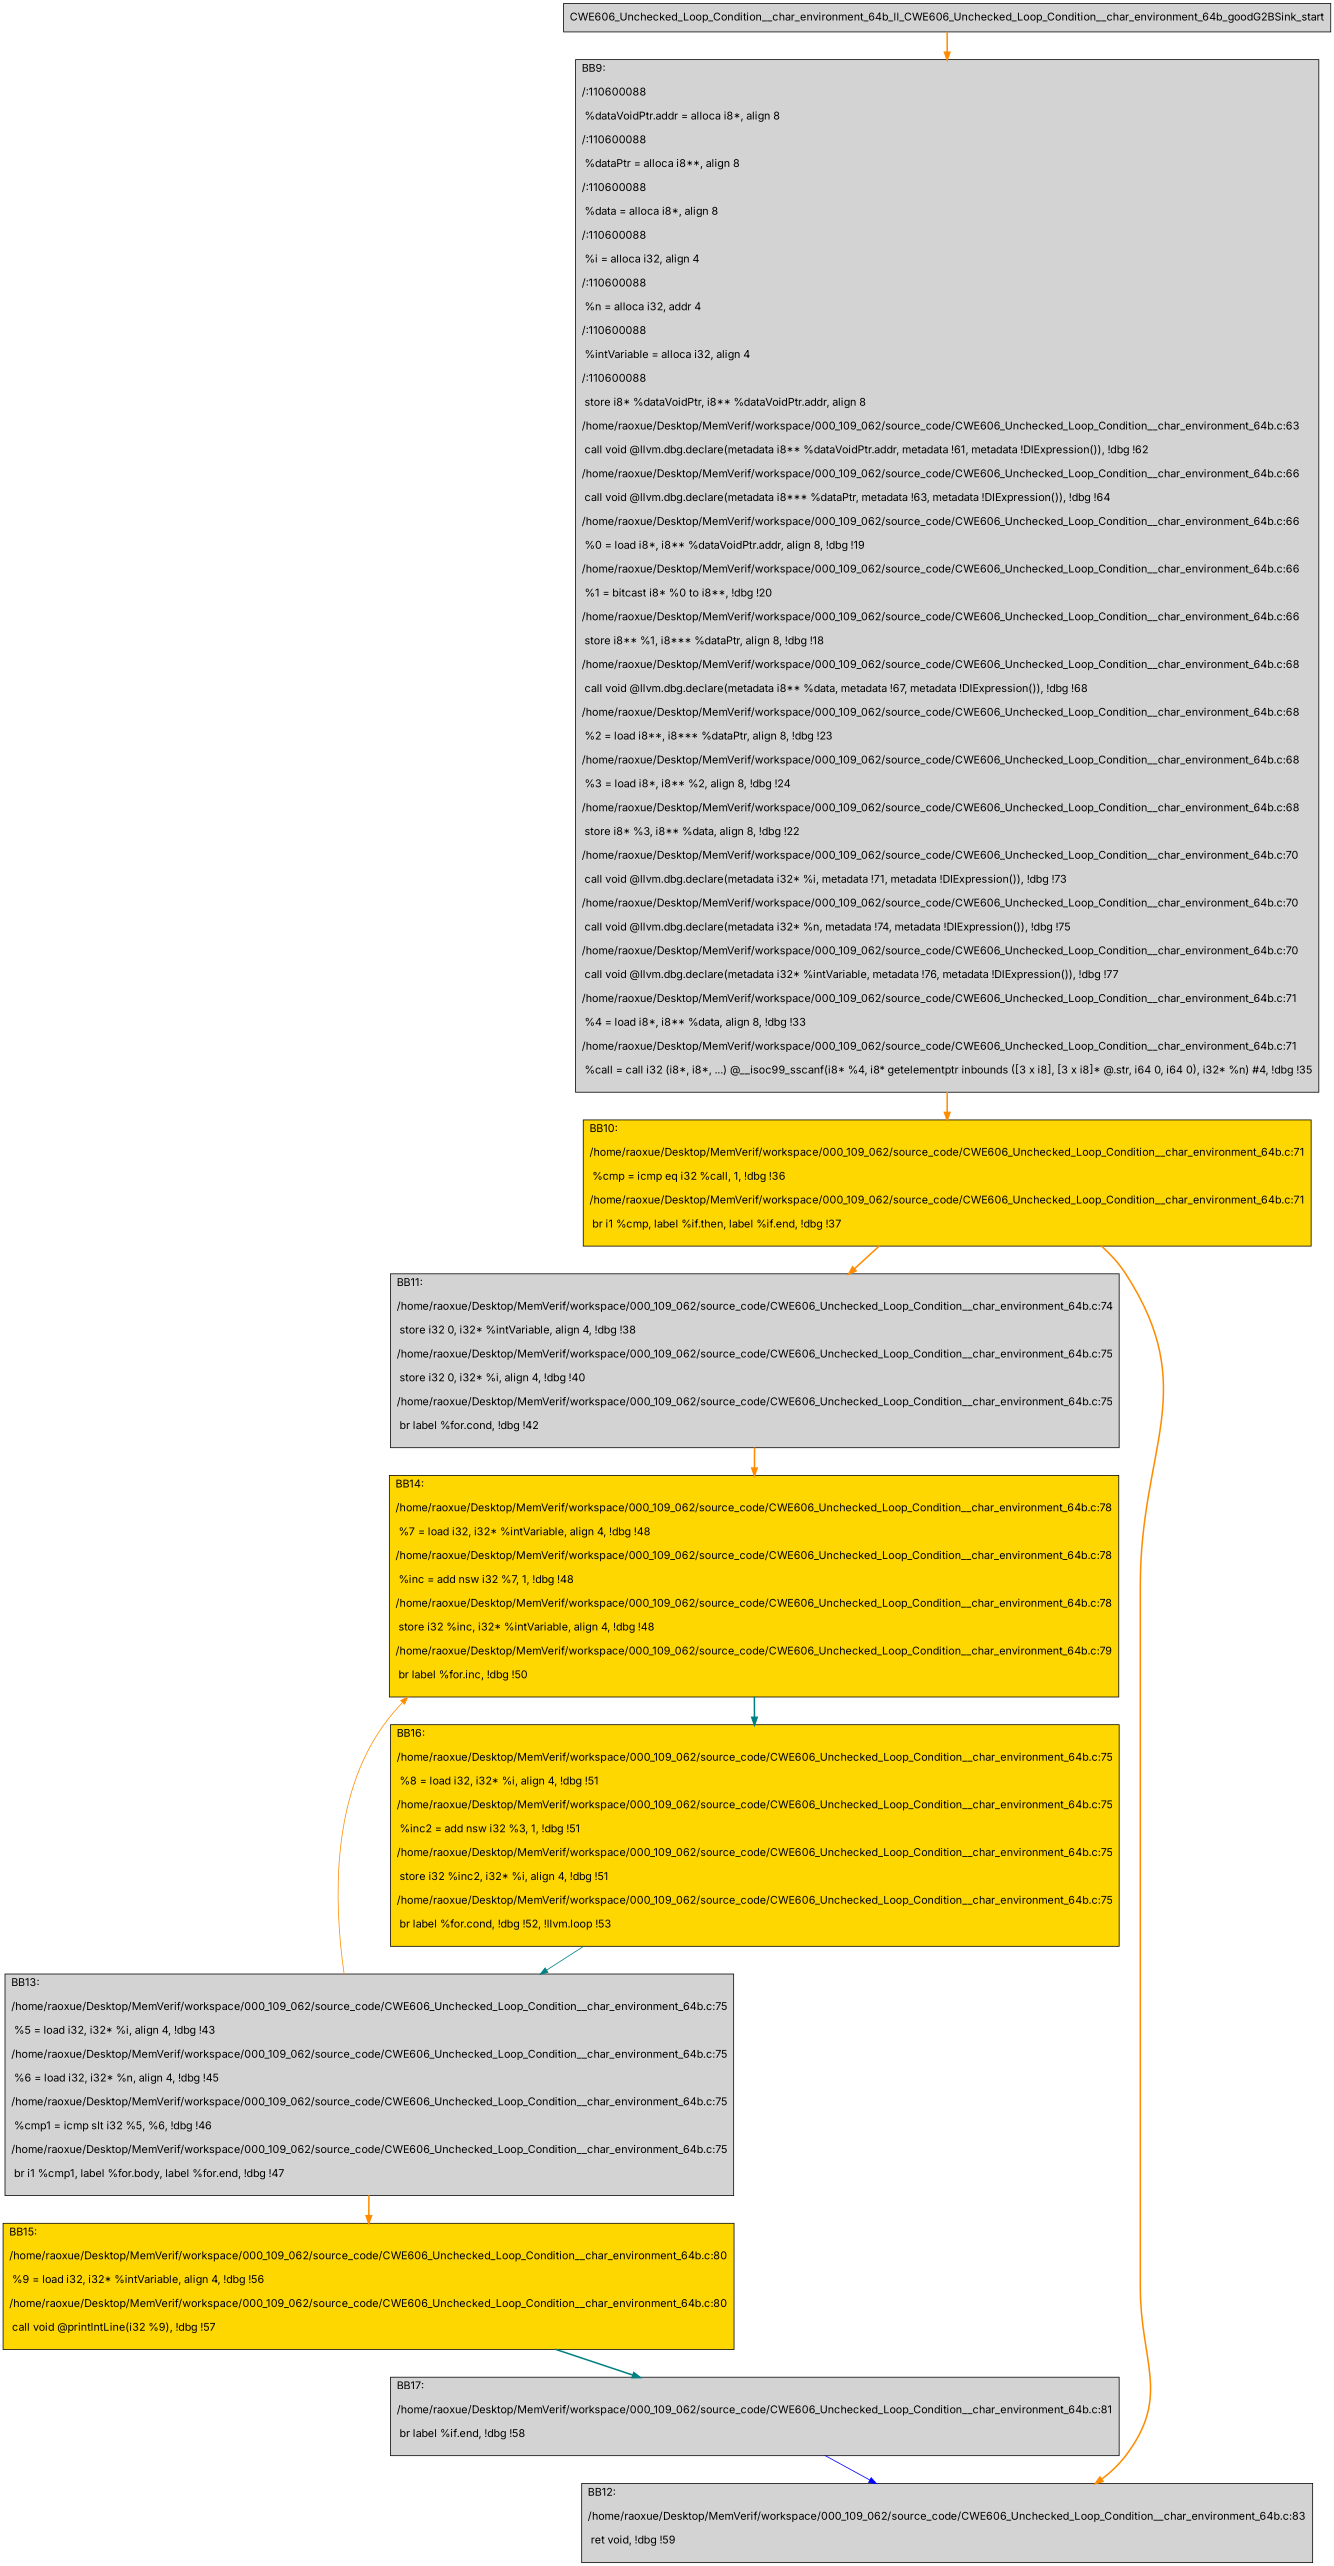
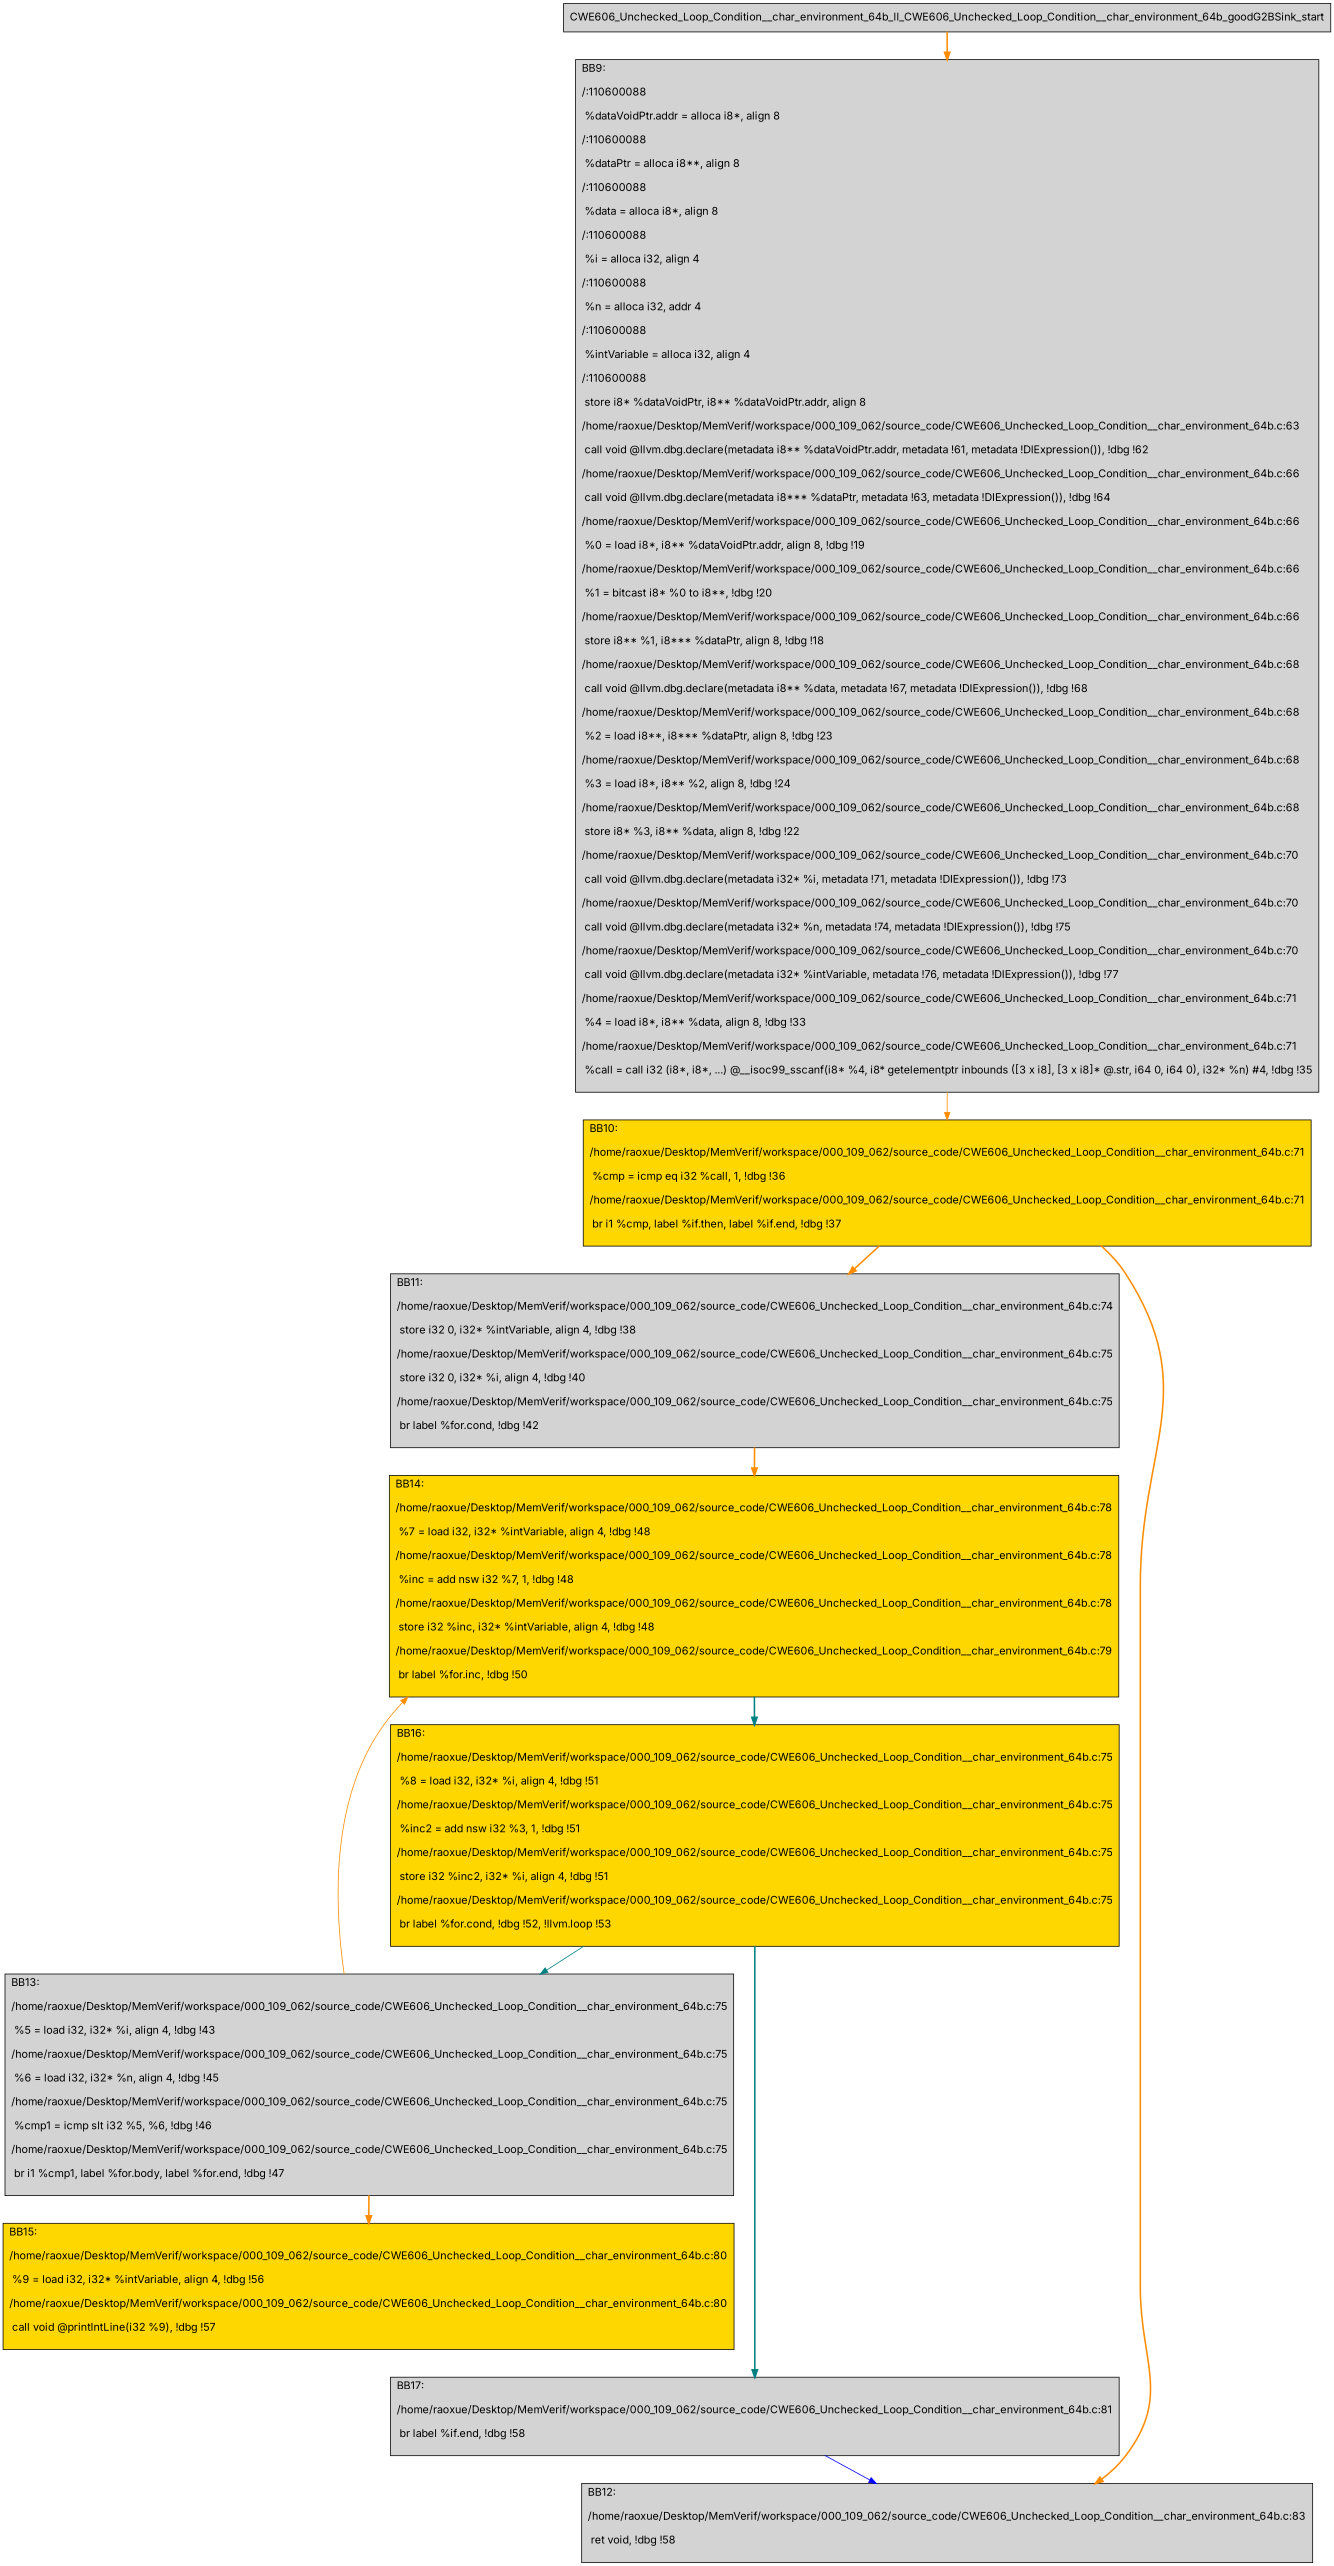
edge "BB9:" -> "BB10:": style bold -> solid
edge "BB15:" -> "BB17:": now "BB16:" -> "BB17:"
node "BB12:": text "ret void, !dbg !59" -> "ret void, !dbg !58"
